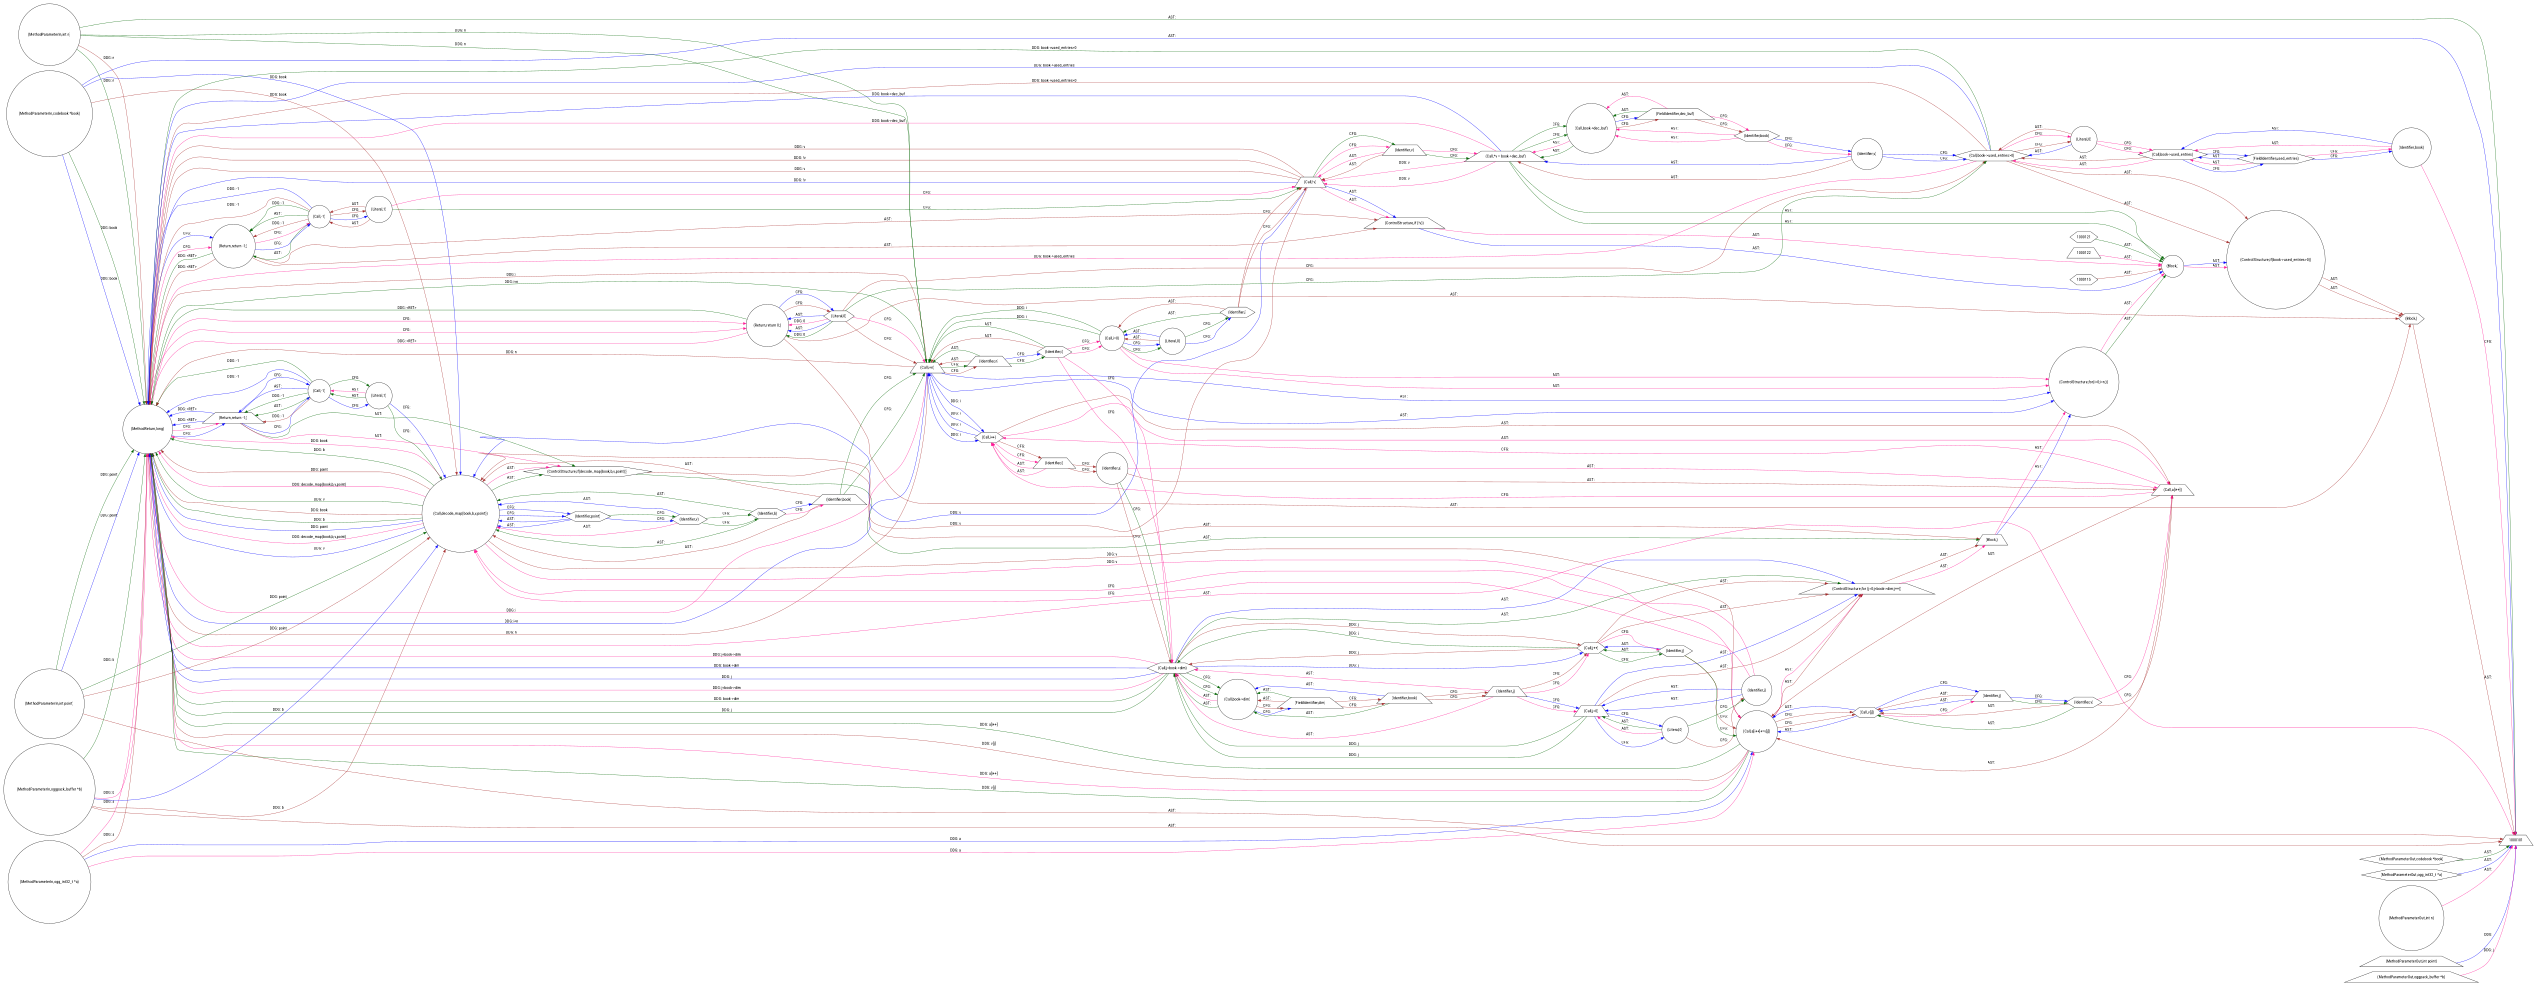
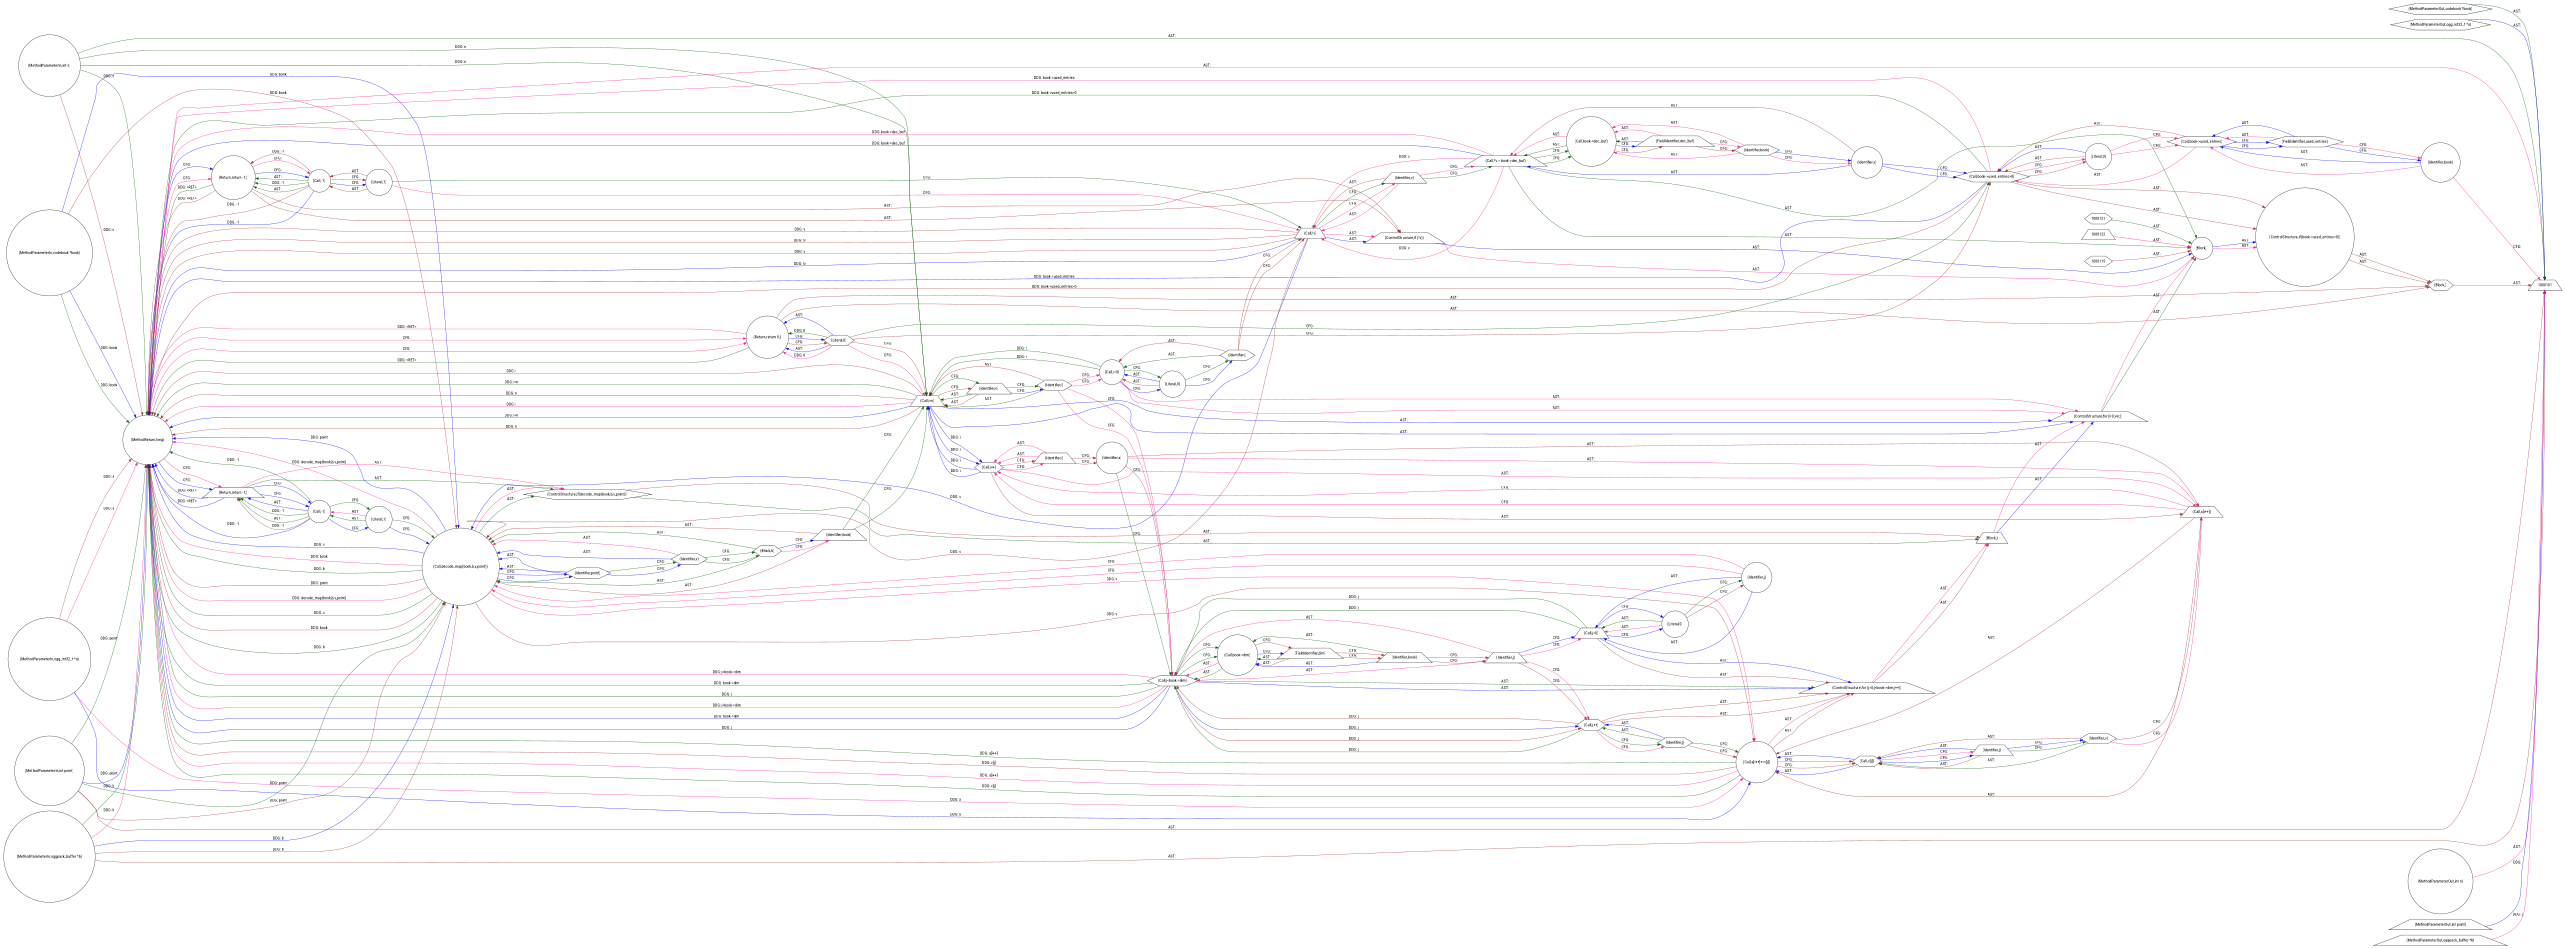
edge "(MethodParameterIn,codebook *book)" -> "1000101": removed, label "AST:"
node "(ControlStructure,for(i=0;i<n;))": shape circle -> trapezium
node "(Identifier,b)": label "(Identifier,b)" -> "(Block,b)"
